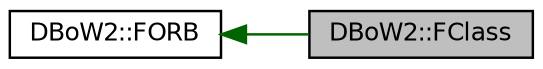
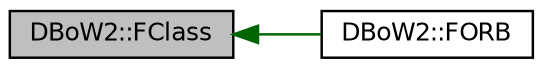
edge "DBoW2::FClass" -> "DBoW2::FORB": reversed
